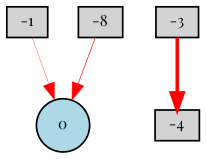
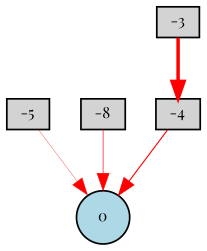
node "-1": label "-1" -> "-5"
edge "-4" -> "0": added
